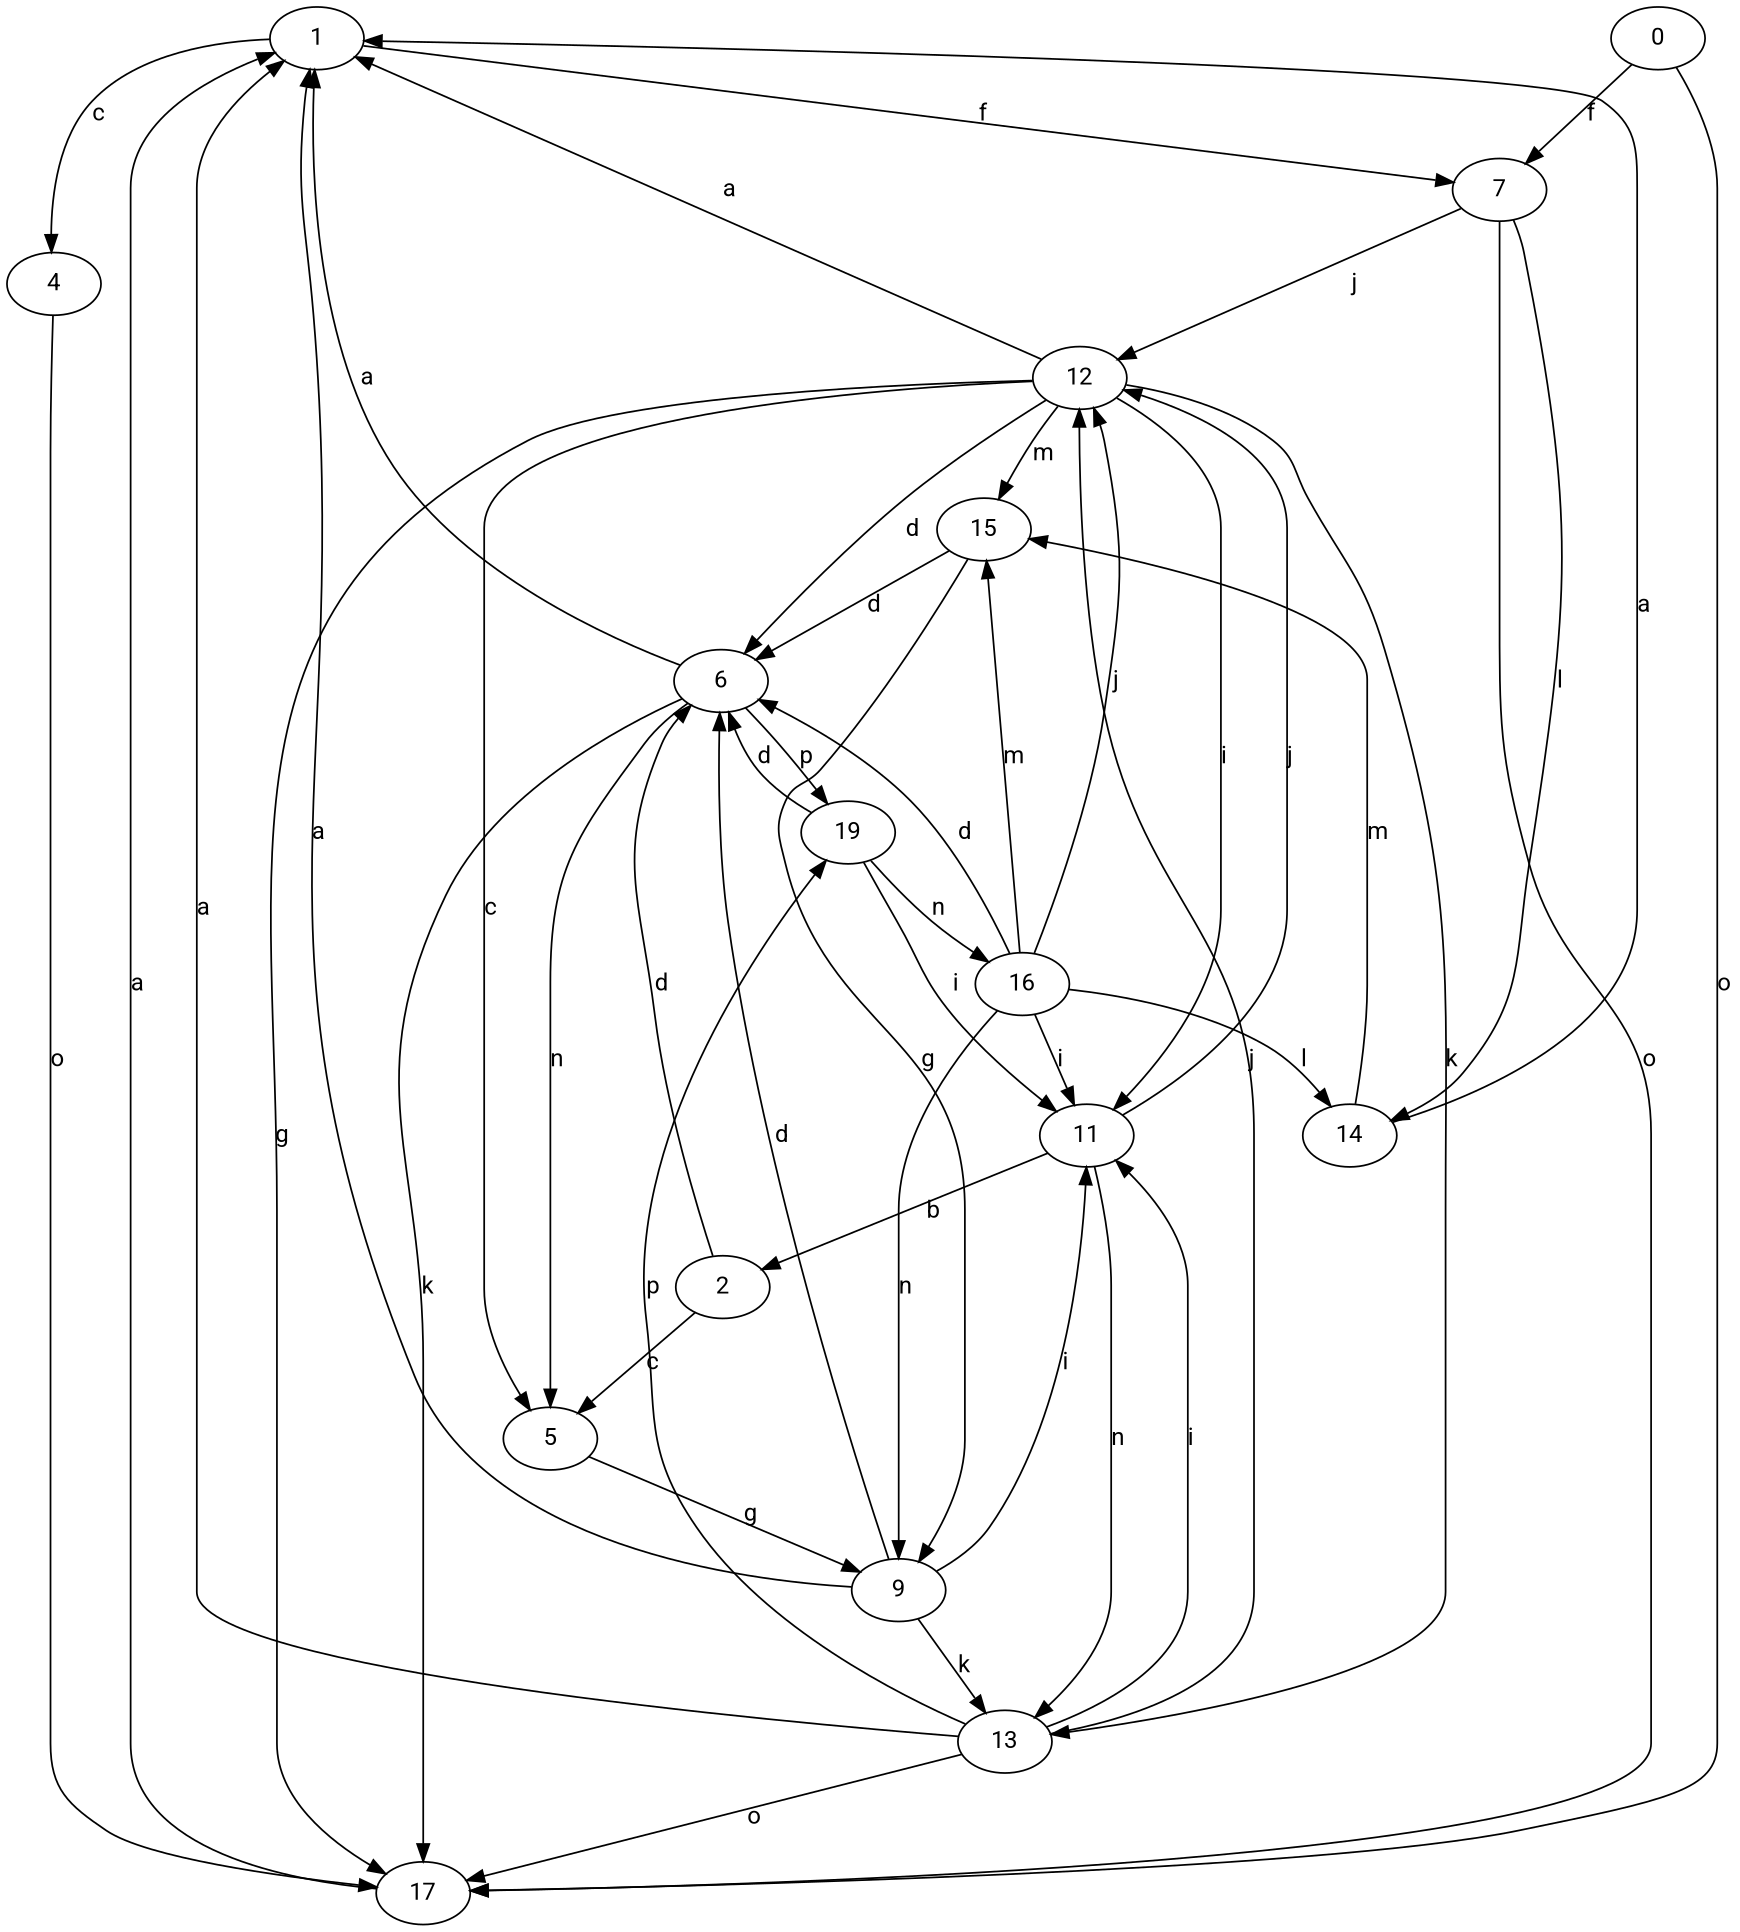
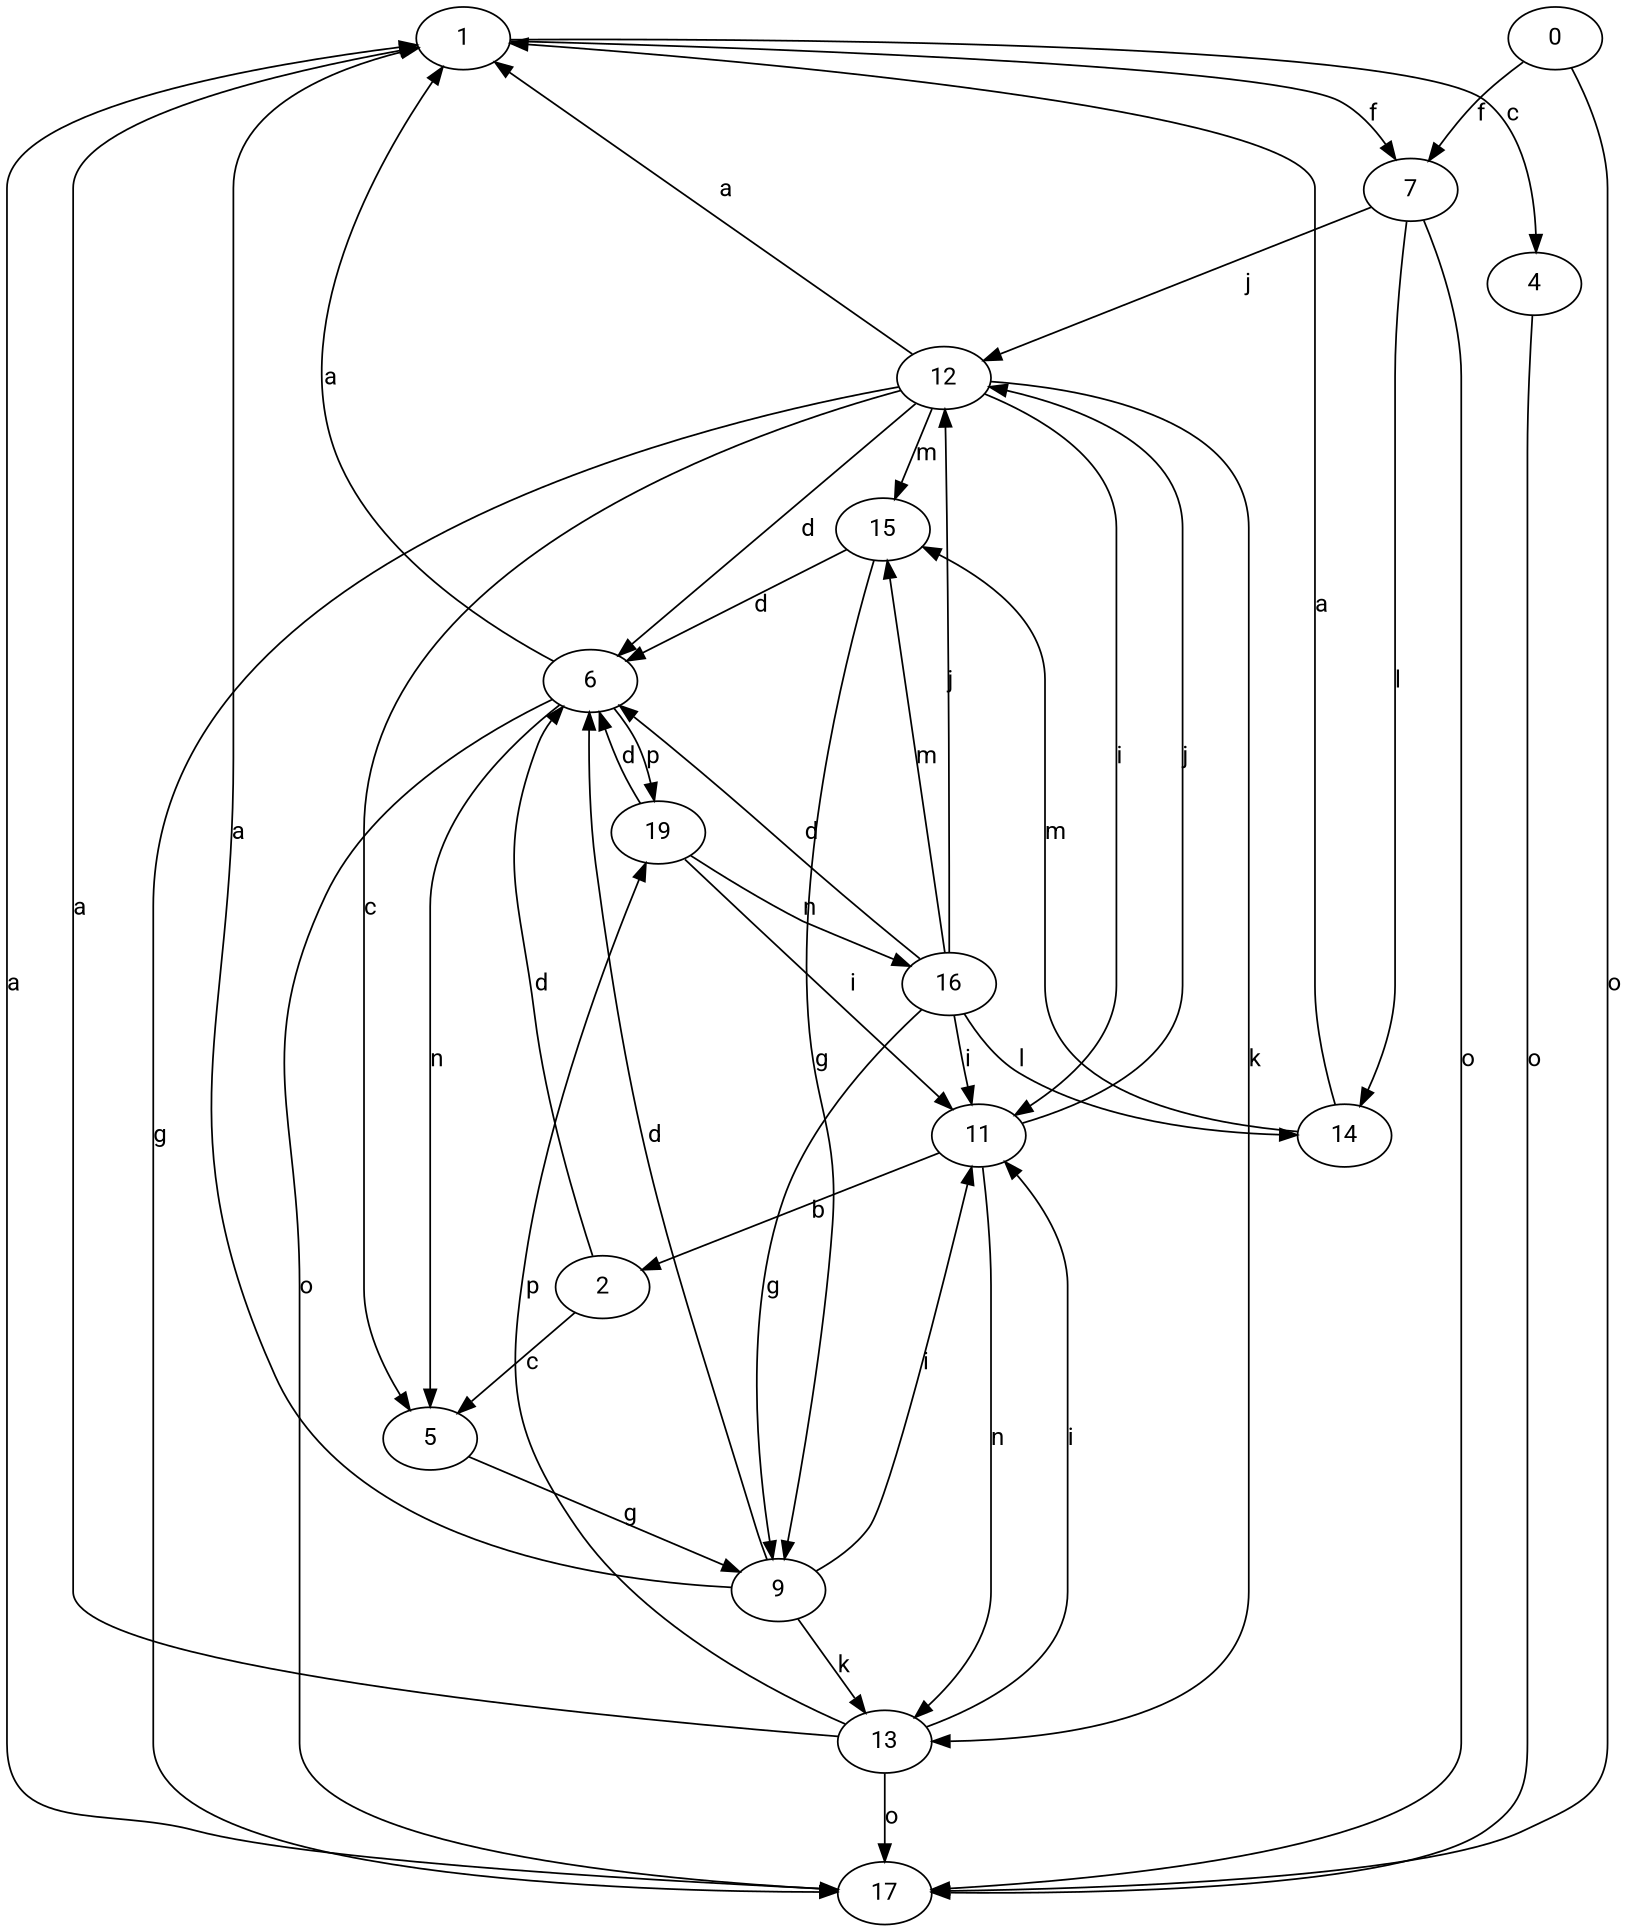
edge "13" -> "12": removed, label "j"
edge "6" -> "17": label "k" -> "o"
edge "16" -> "9": label "n" -> "g"
